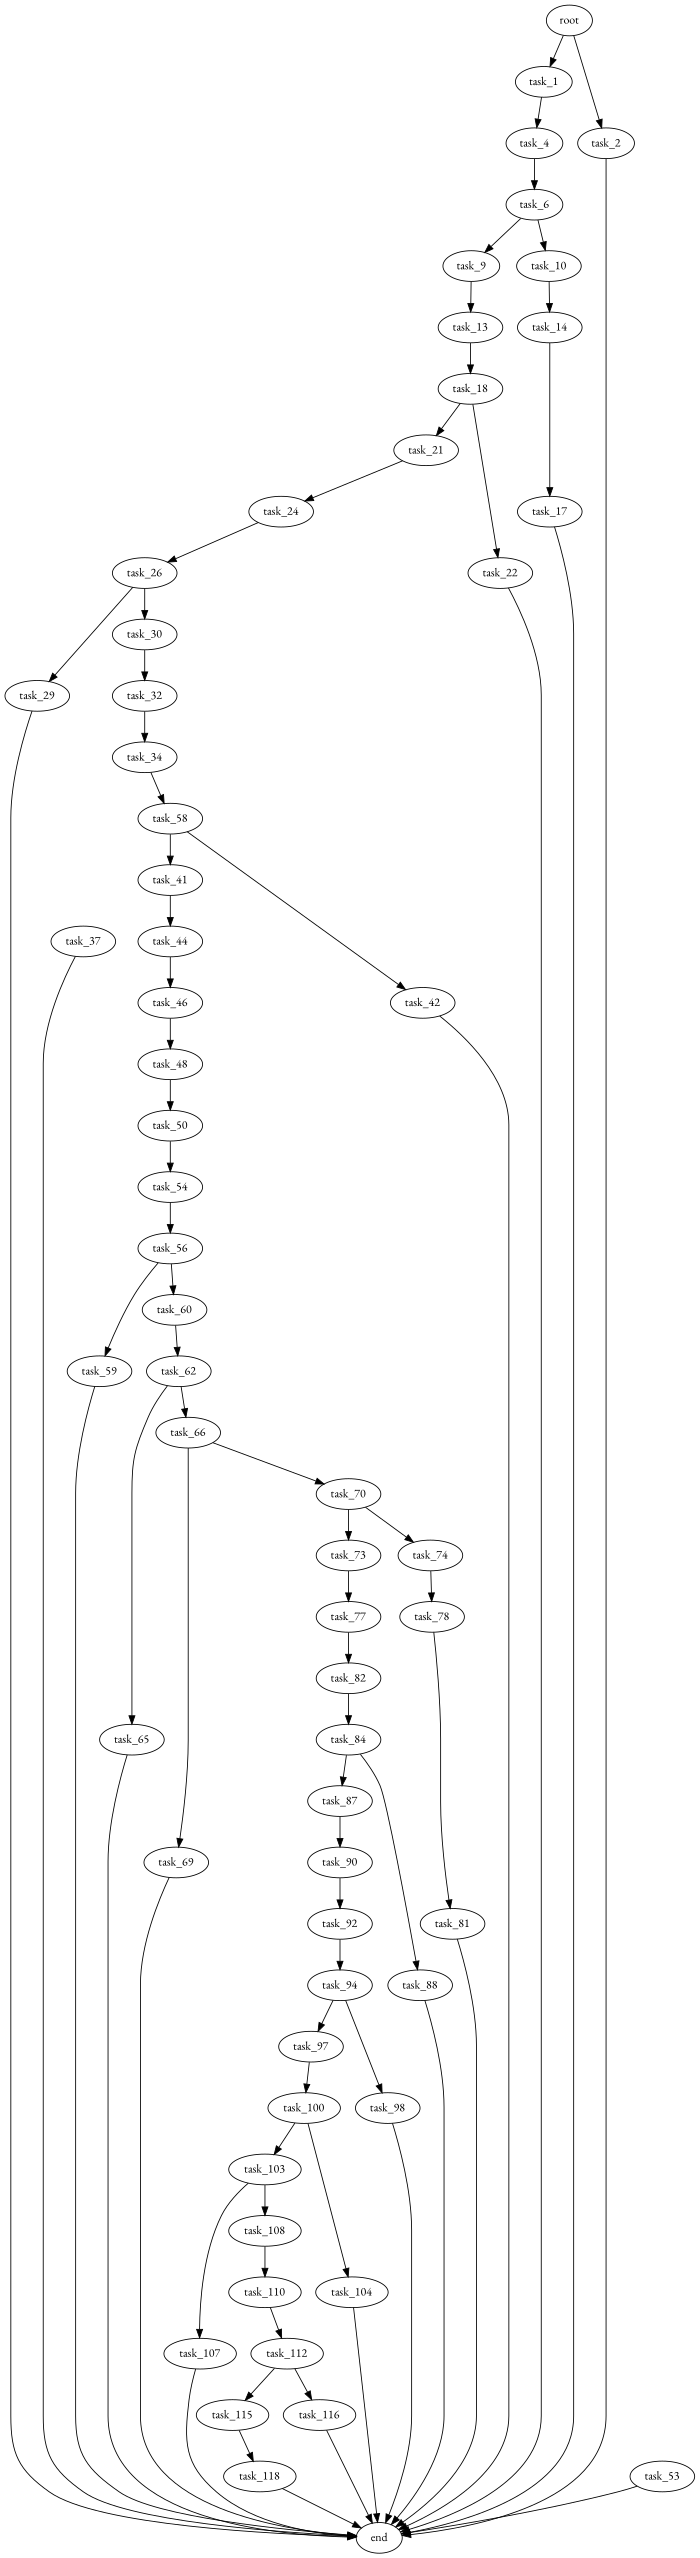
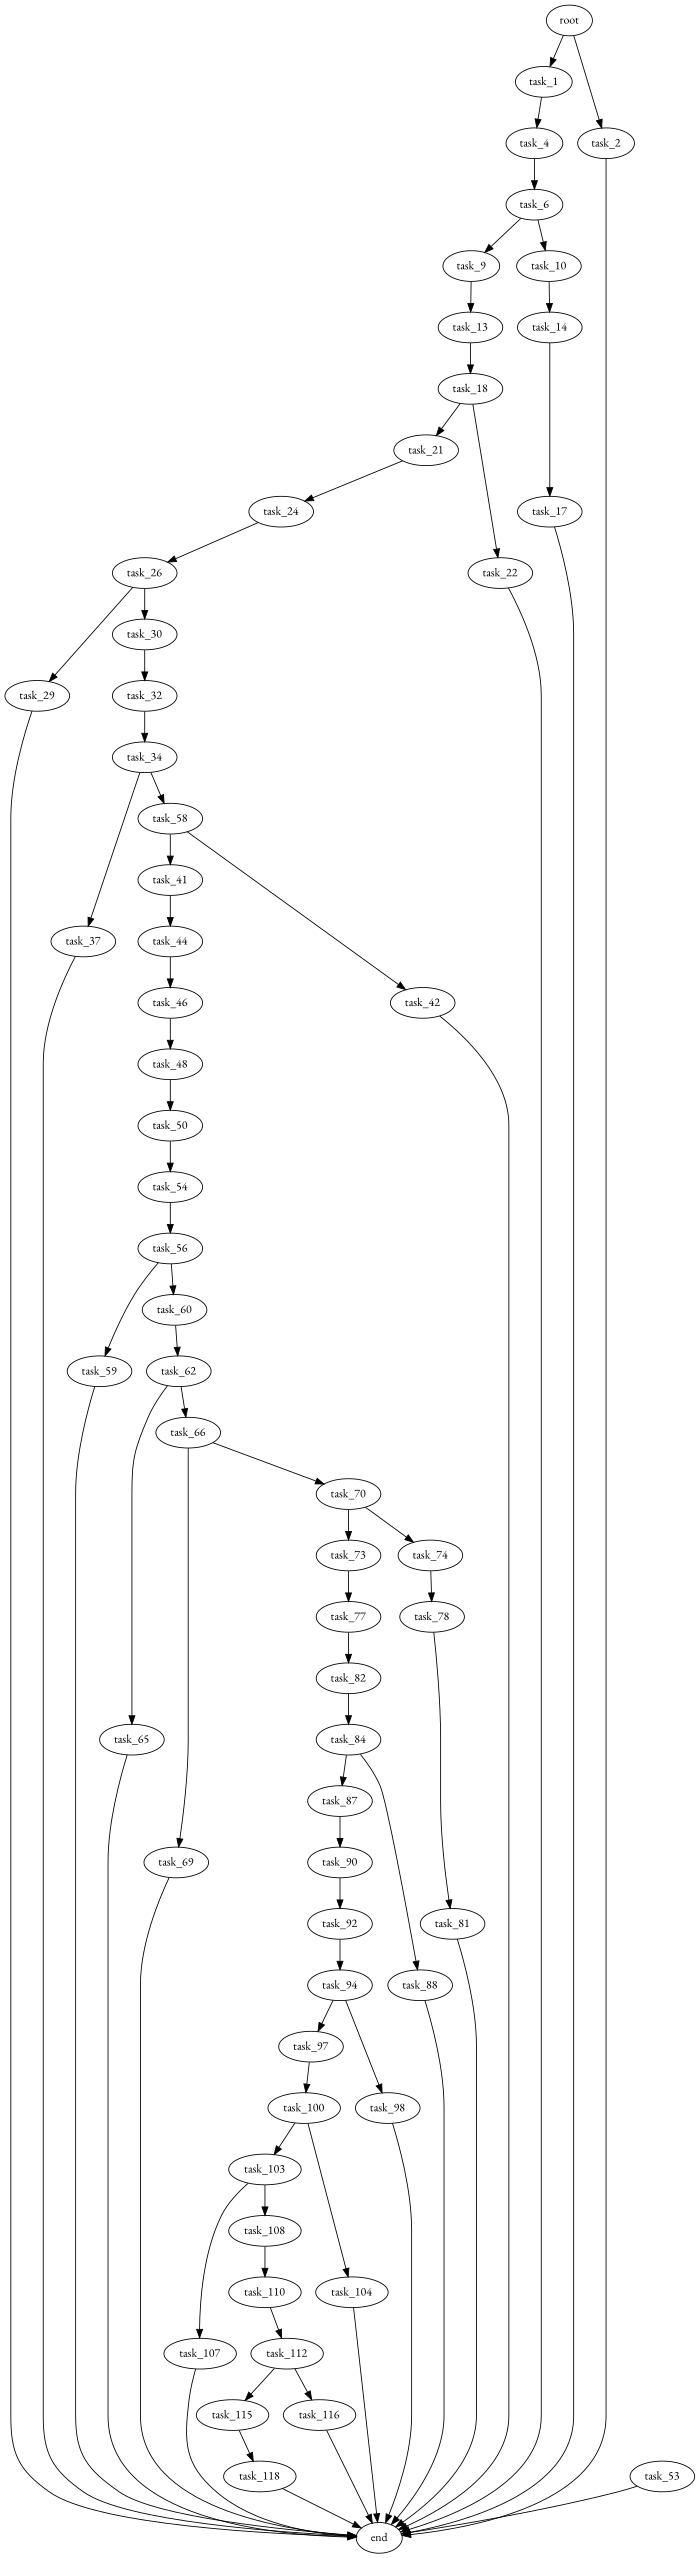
edge "task_34" -> "task_37": added
